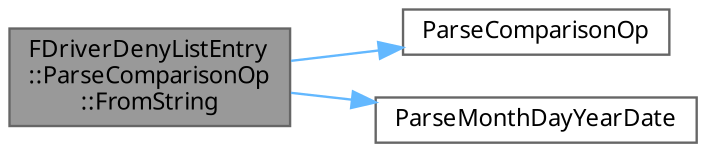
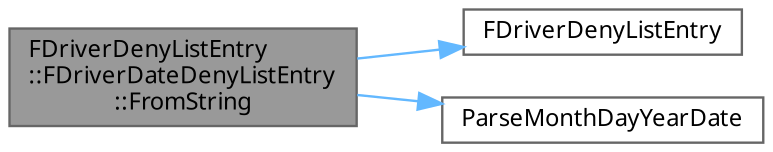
node "ParseComparisonOp": label "ParseComparisonOp" -> "FDriverDenyListEntry"
node "FDriverDenyListEntry ::ParseComparisonOp ::FromString": label "FDriverDenyListEntry ::ParseComparisonOp ::FromString" -> "FDriverDenyListEntry ::FDriverDateDenyListEntry ::FromString"
